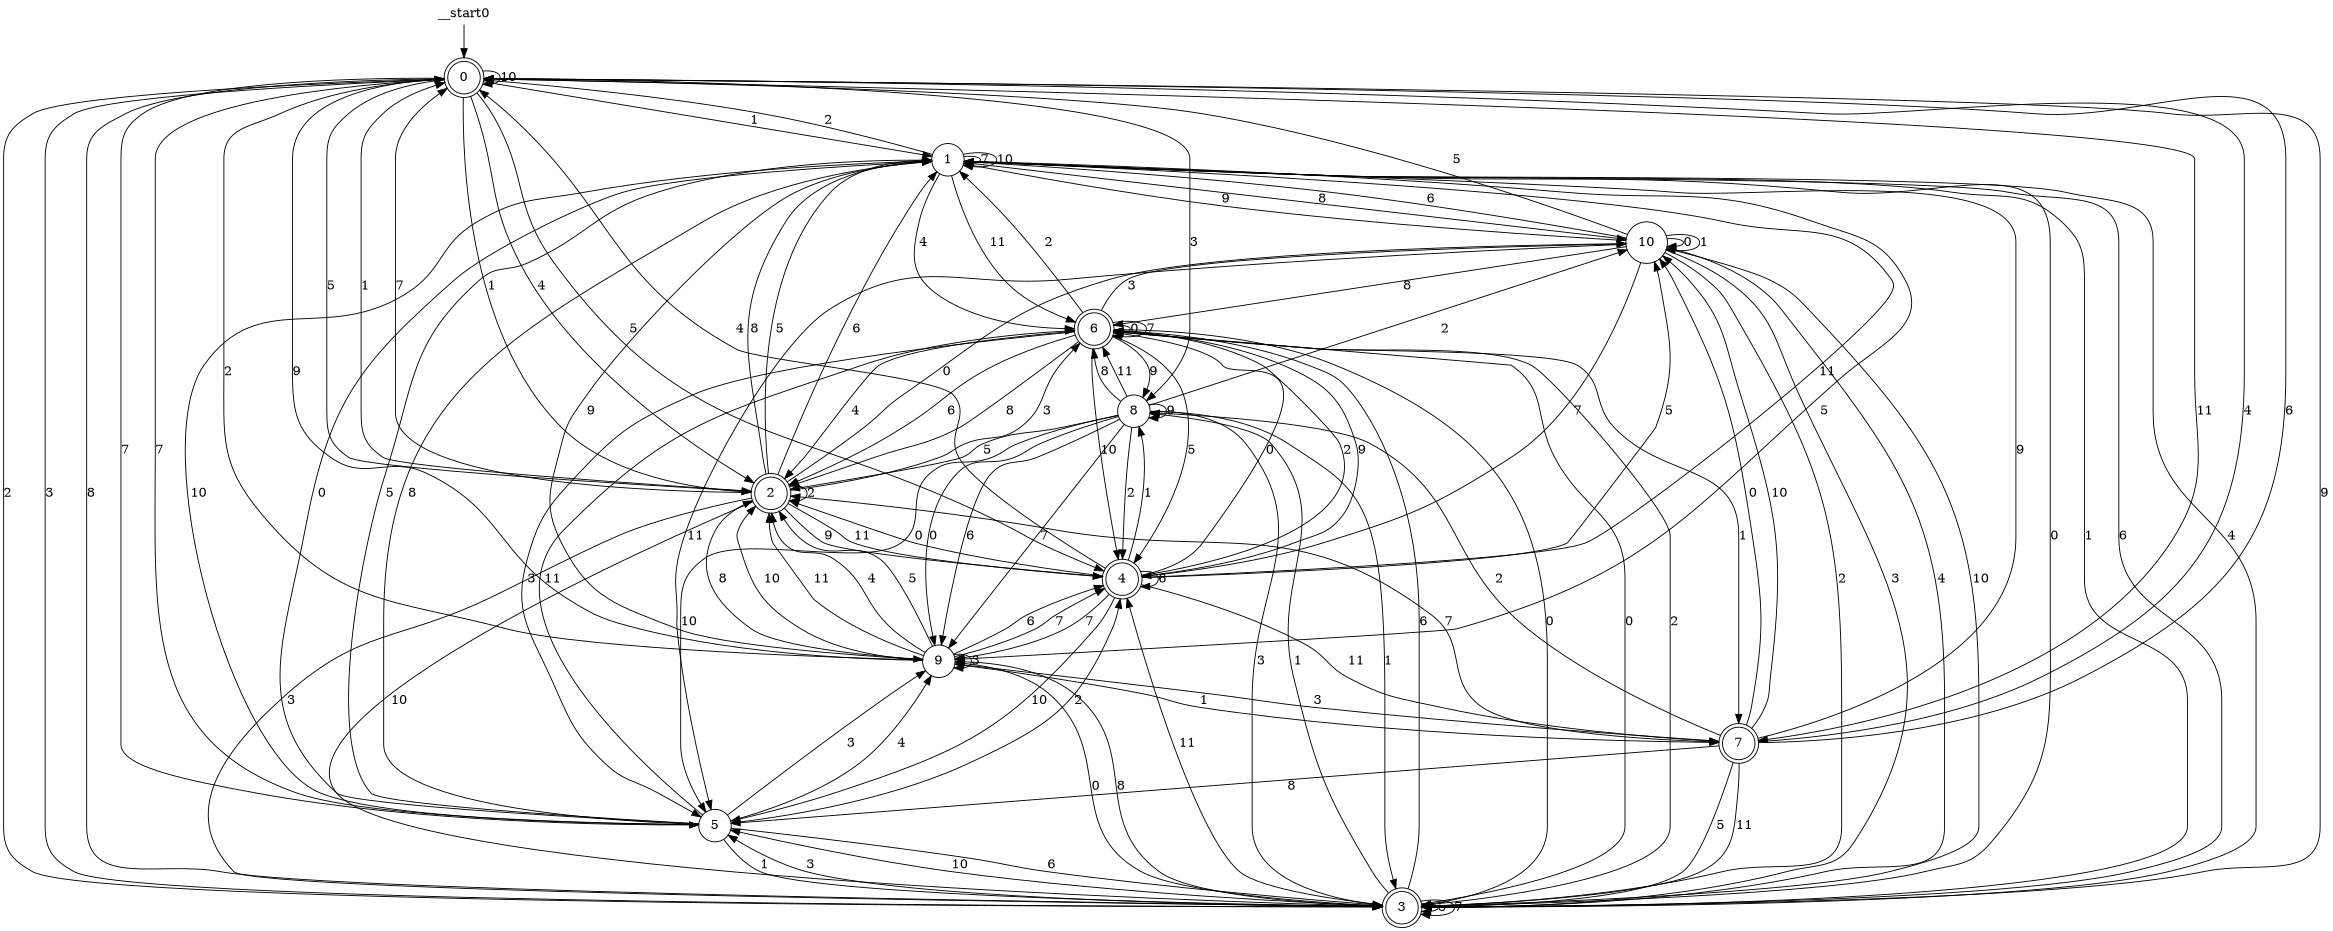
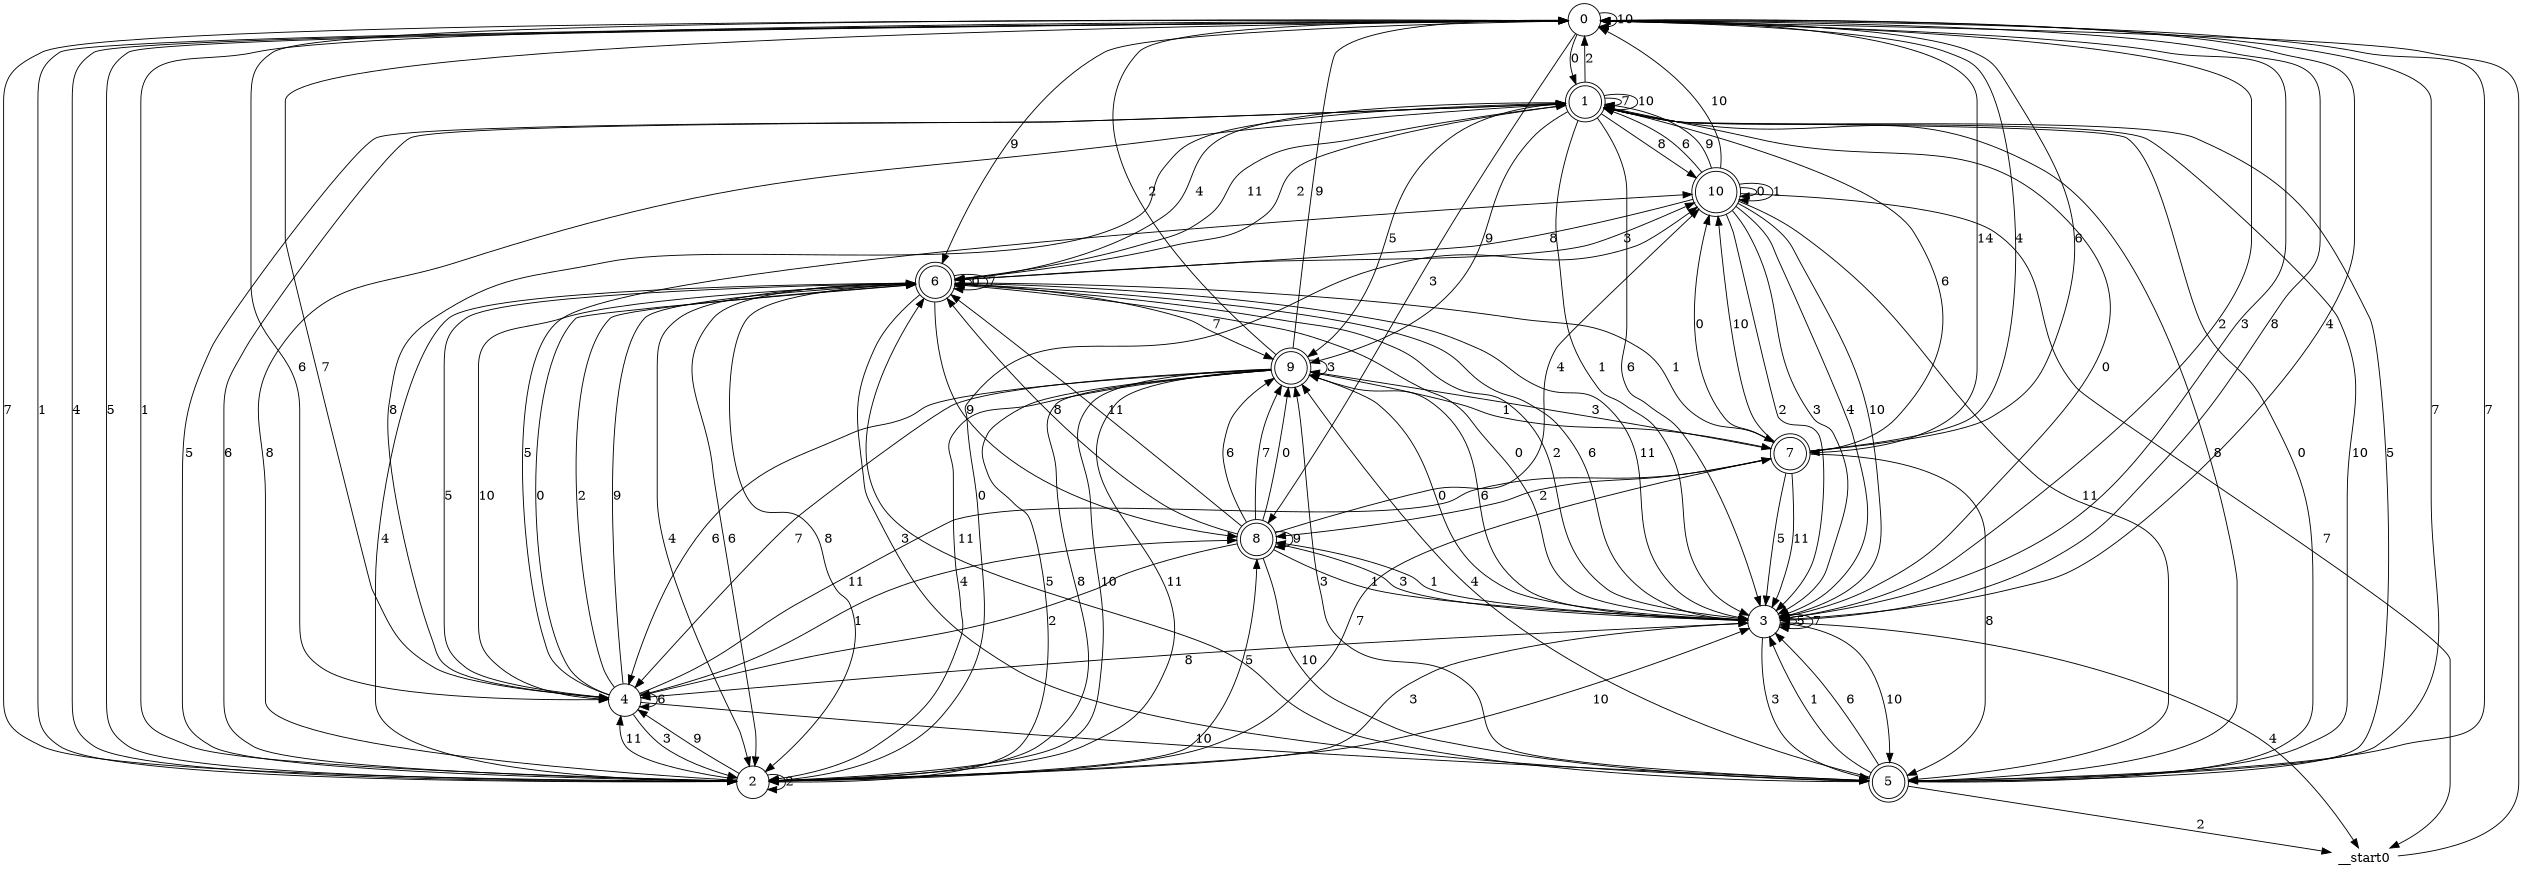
edge "0" -> "6": added, label "9"
node "0": shape doublecircle -> circle
edge "0" -> "1": label "1" -> "0"
node "1": shape circle -> doublecircle
edge "10" -> "0": label "5" -> "10"
node "10": shape circle -> doublecircle
edge "0" -> "4": label "5" -> "6"
edge "4" -> "0": label "4" -> "7"
edge "8" -> "10": label "2" -> "4"
edge "4" -> "1": label "11" -> "8"
edge "3" -> "1": now "3" -> "__start0"
edge "2" -> "6": label "3" -> "4"
node "8": shape circle -> doublecircle
edge "0" -> "7": label "11" -> "14"
edge "7" -> "1": label "9" -> "6"
edge "8" -> "2": reversed
node "2": shape doublecircle -> circle
edge "3" -> "0": label "9" -> "4"
edge "10" -> "4": now "10" -> "__start0"
edge "4" -> "2": label "0" -> "3"
node "4": shape doublecircle -> circle
edge "6" -> "3": label "0" -> "11"
edge "4" -> "9": now "6" -> "9"
node "9": shape circle -> doublecircle
edge "3" -> "4": label "11" -> "8"
edge "5" -> "4": now "5" -> "__start0"
edge "3" -> "9": label "8" -> "6"
node "5": shape circle -> doublecircle
node "3": shape doublecircle -> circle
